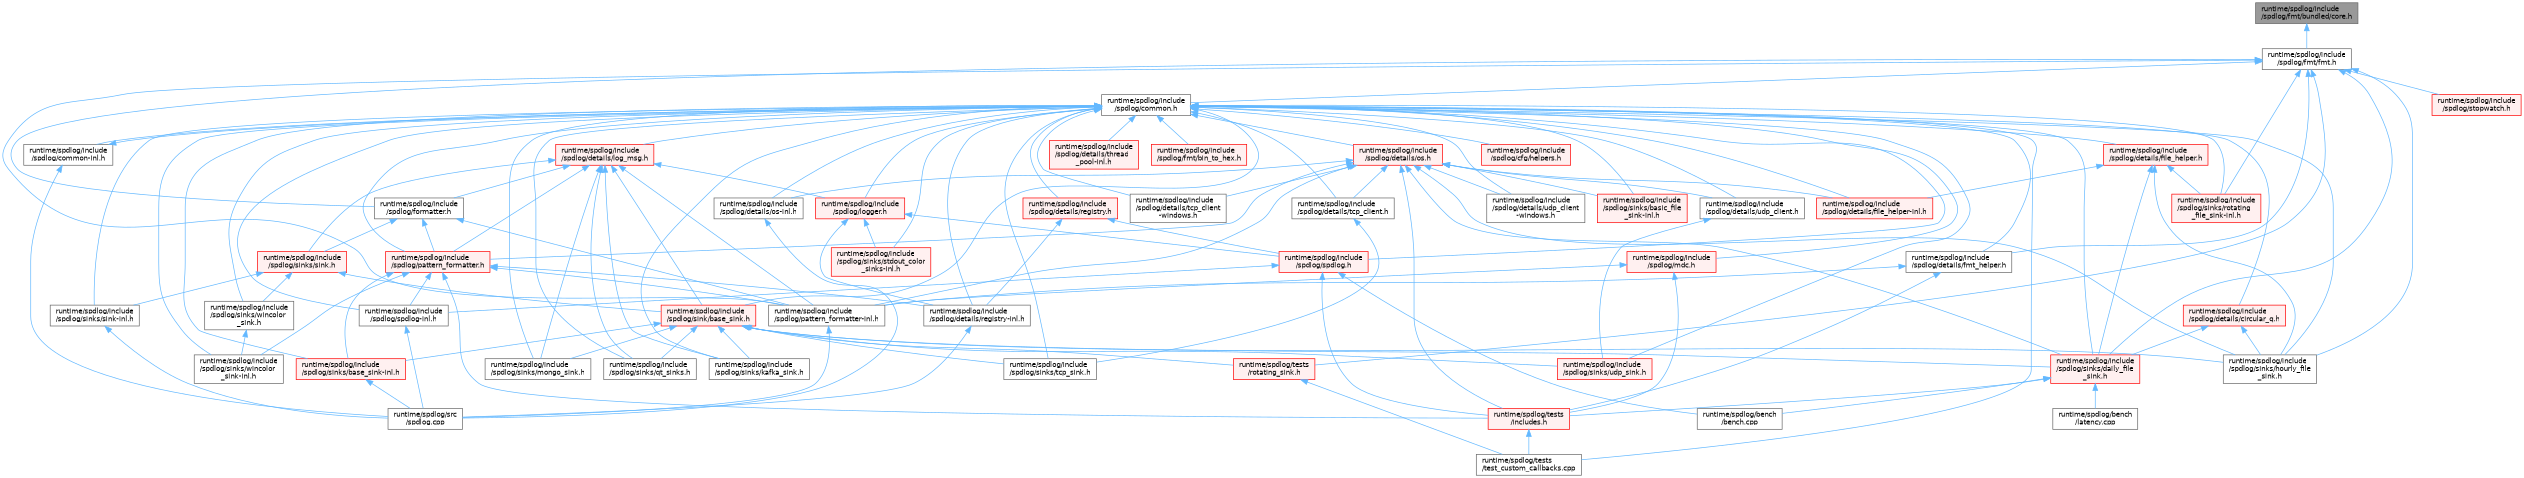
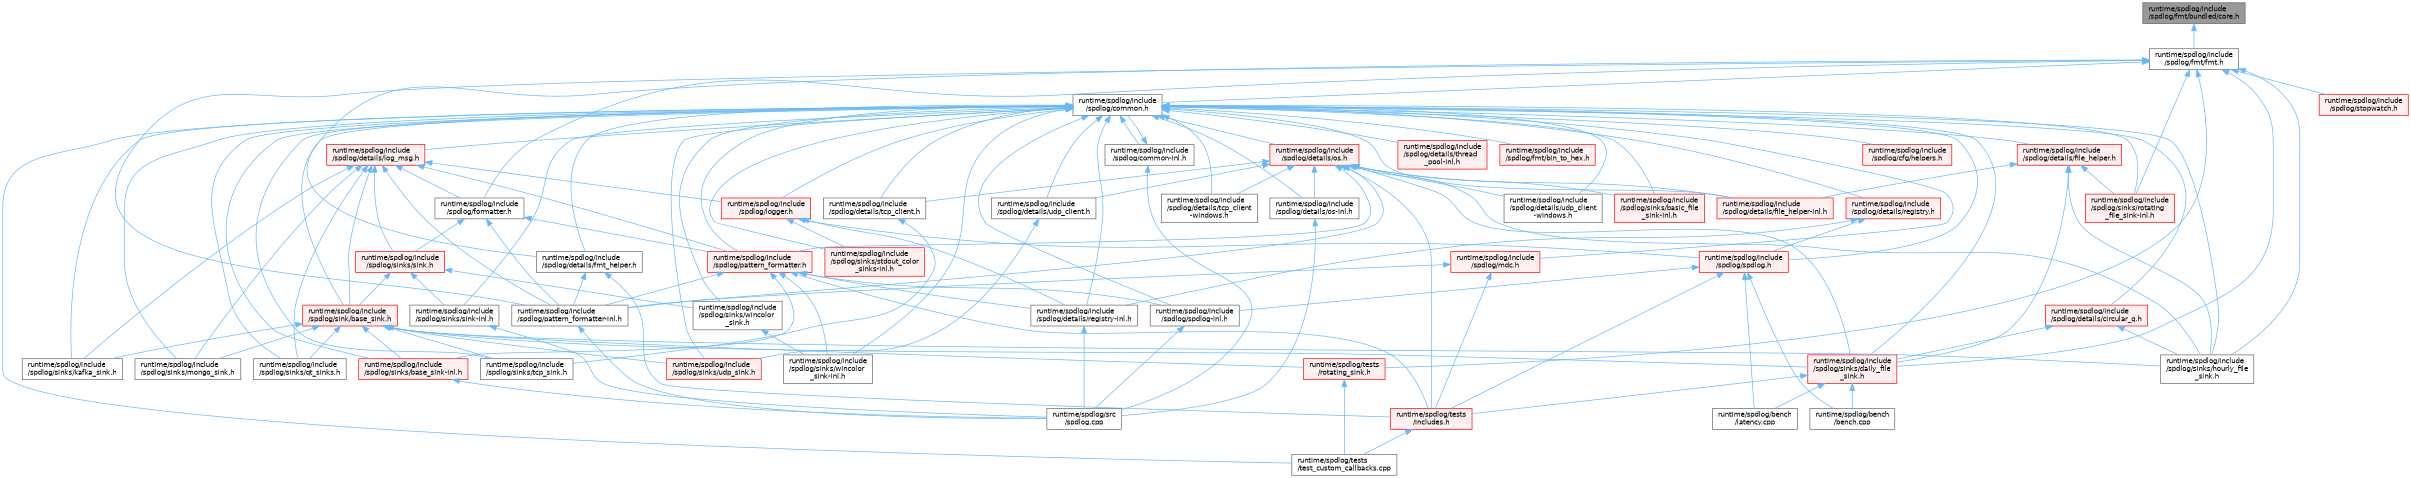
edge "runtime/spdlog/bench /latency.cpp" -> "runtime/spdlog/include /spdlog/spdlog.h": added
